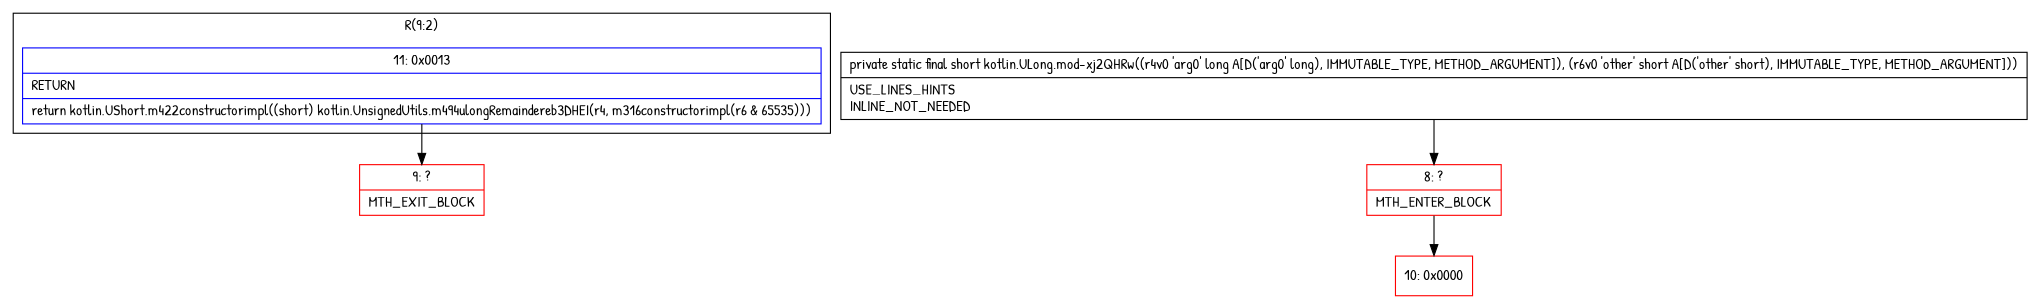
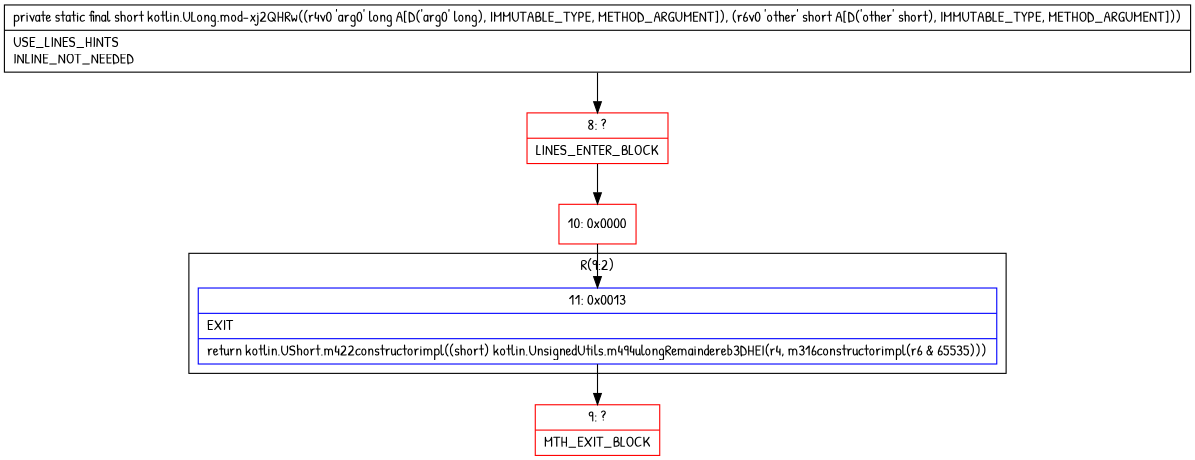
node "11: 0x0013": text "RETURN" -> "EXIT"
node "8: ?": text "MTH_ENTER_BLOCK" -> "LINES_ENTER_BLOCK"
edge "10: 0x0000" -> "11: 0x0013": added
